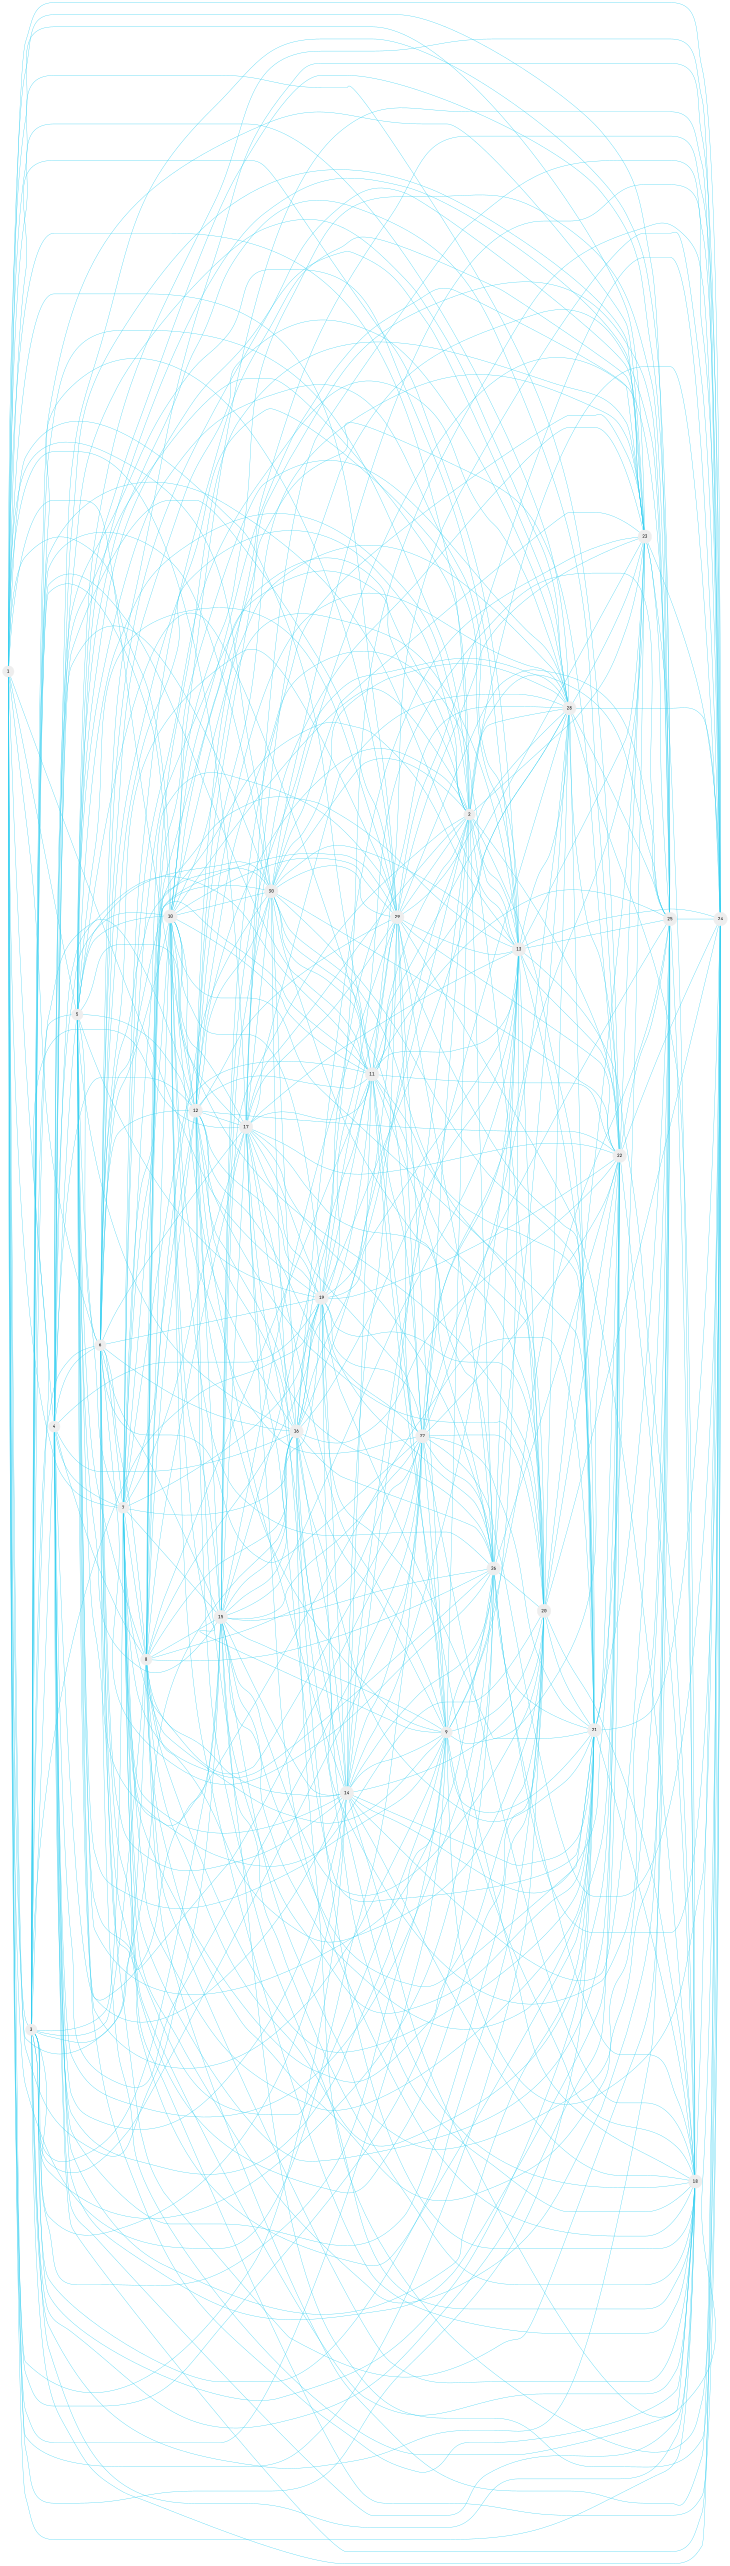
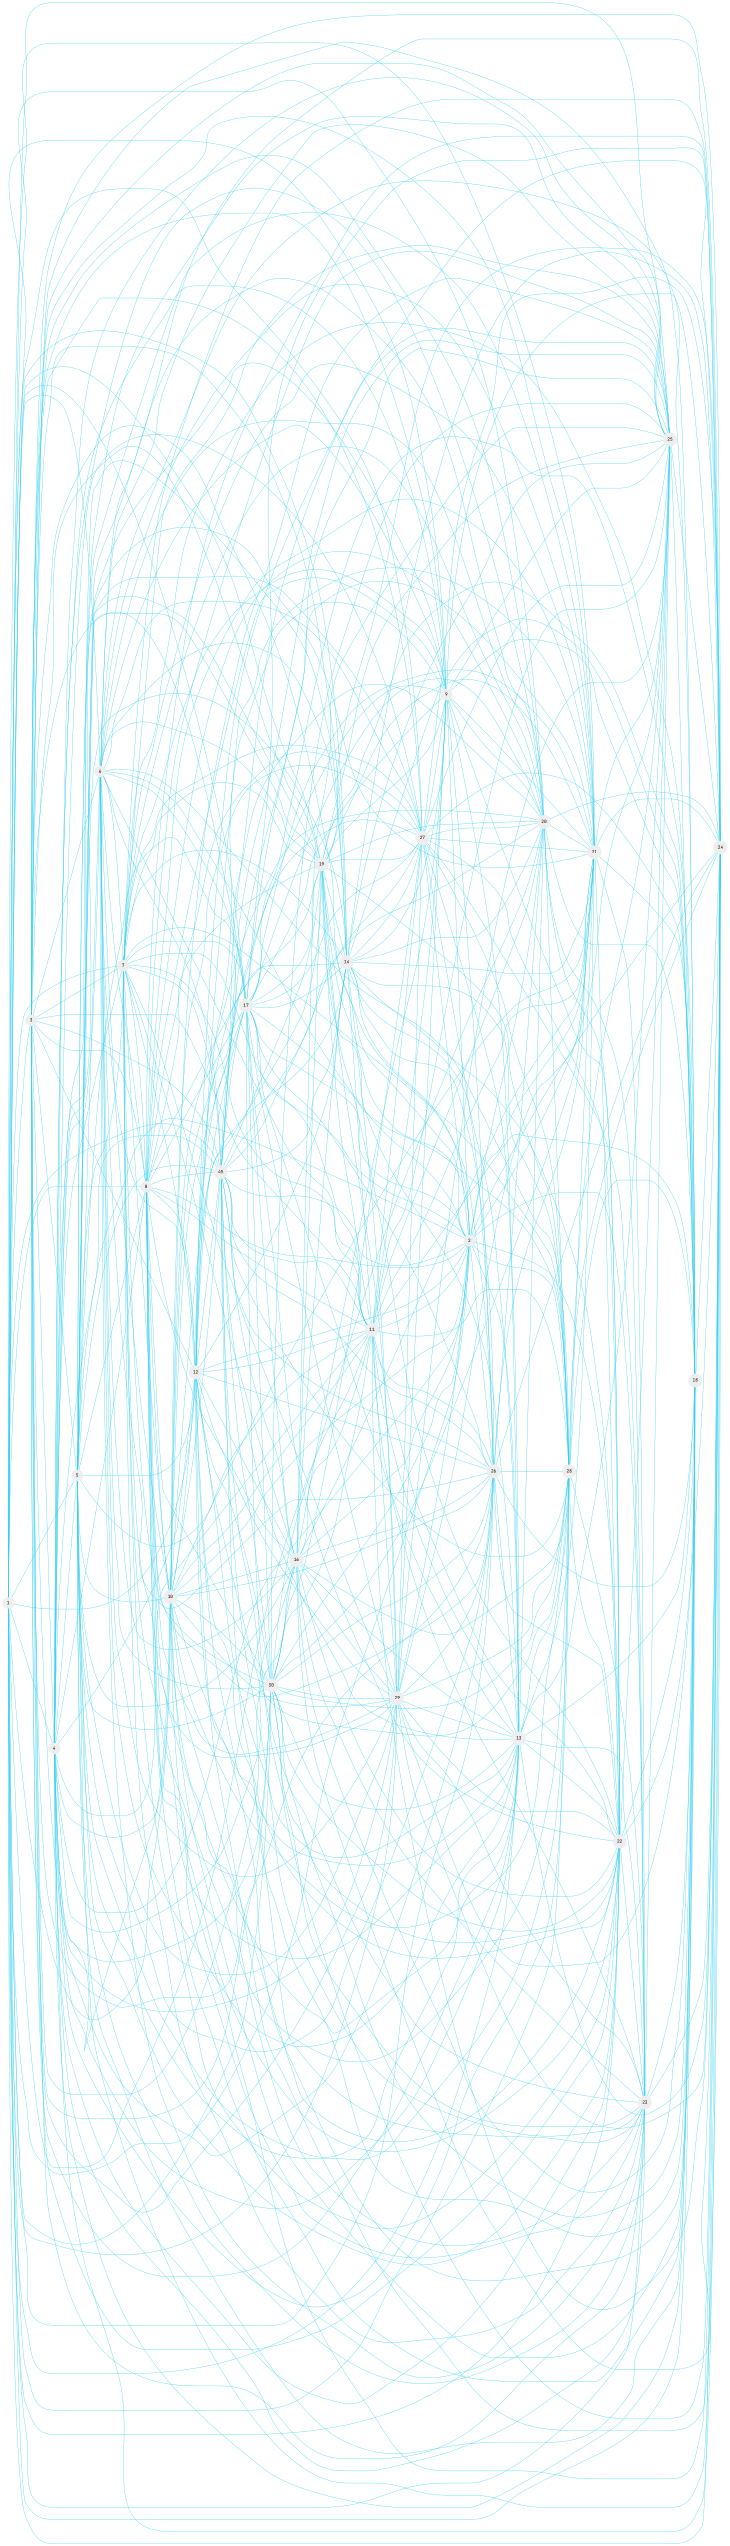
edge "10" -- "9": now "10" -- "14"
node "15": label "15" -> "45"
